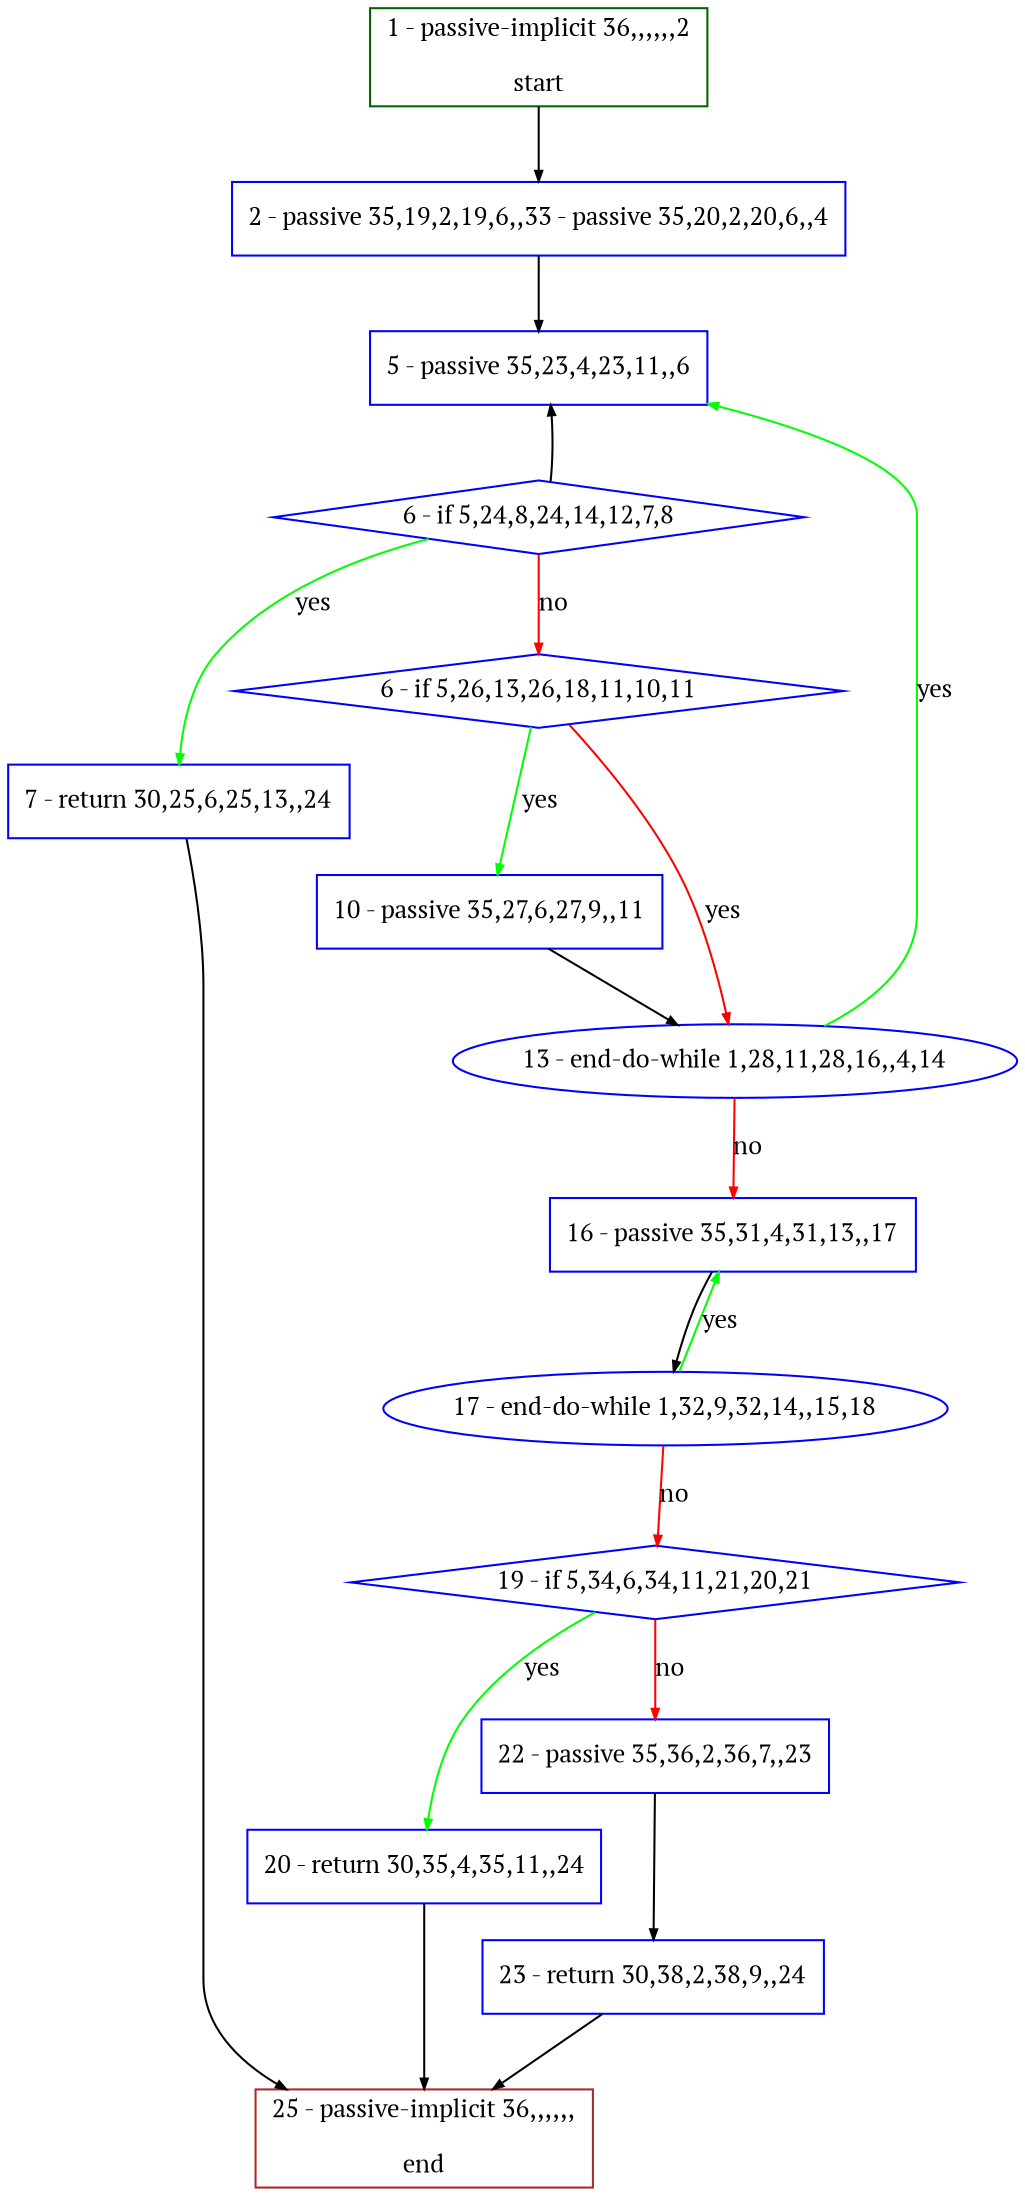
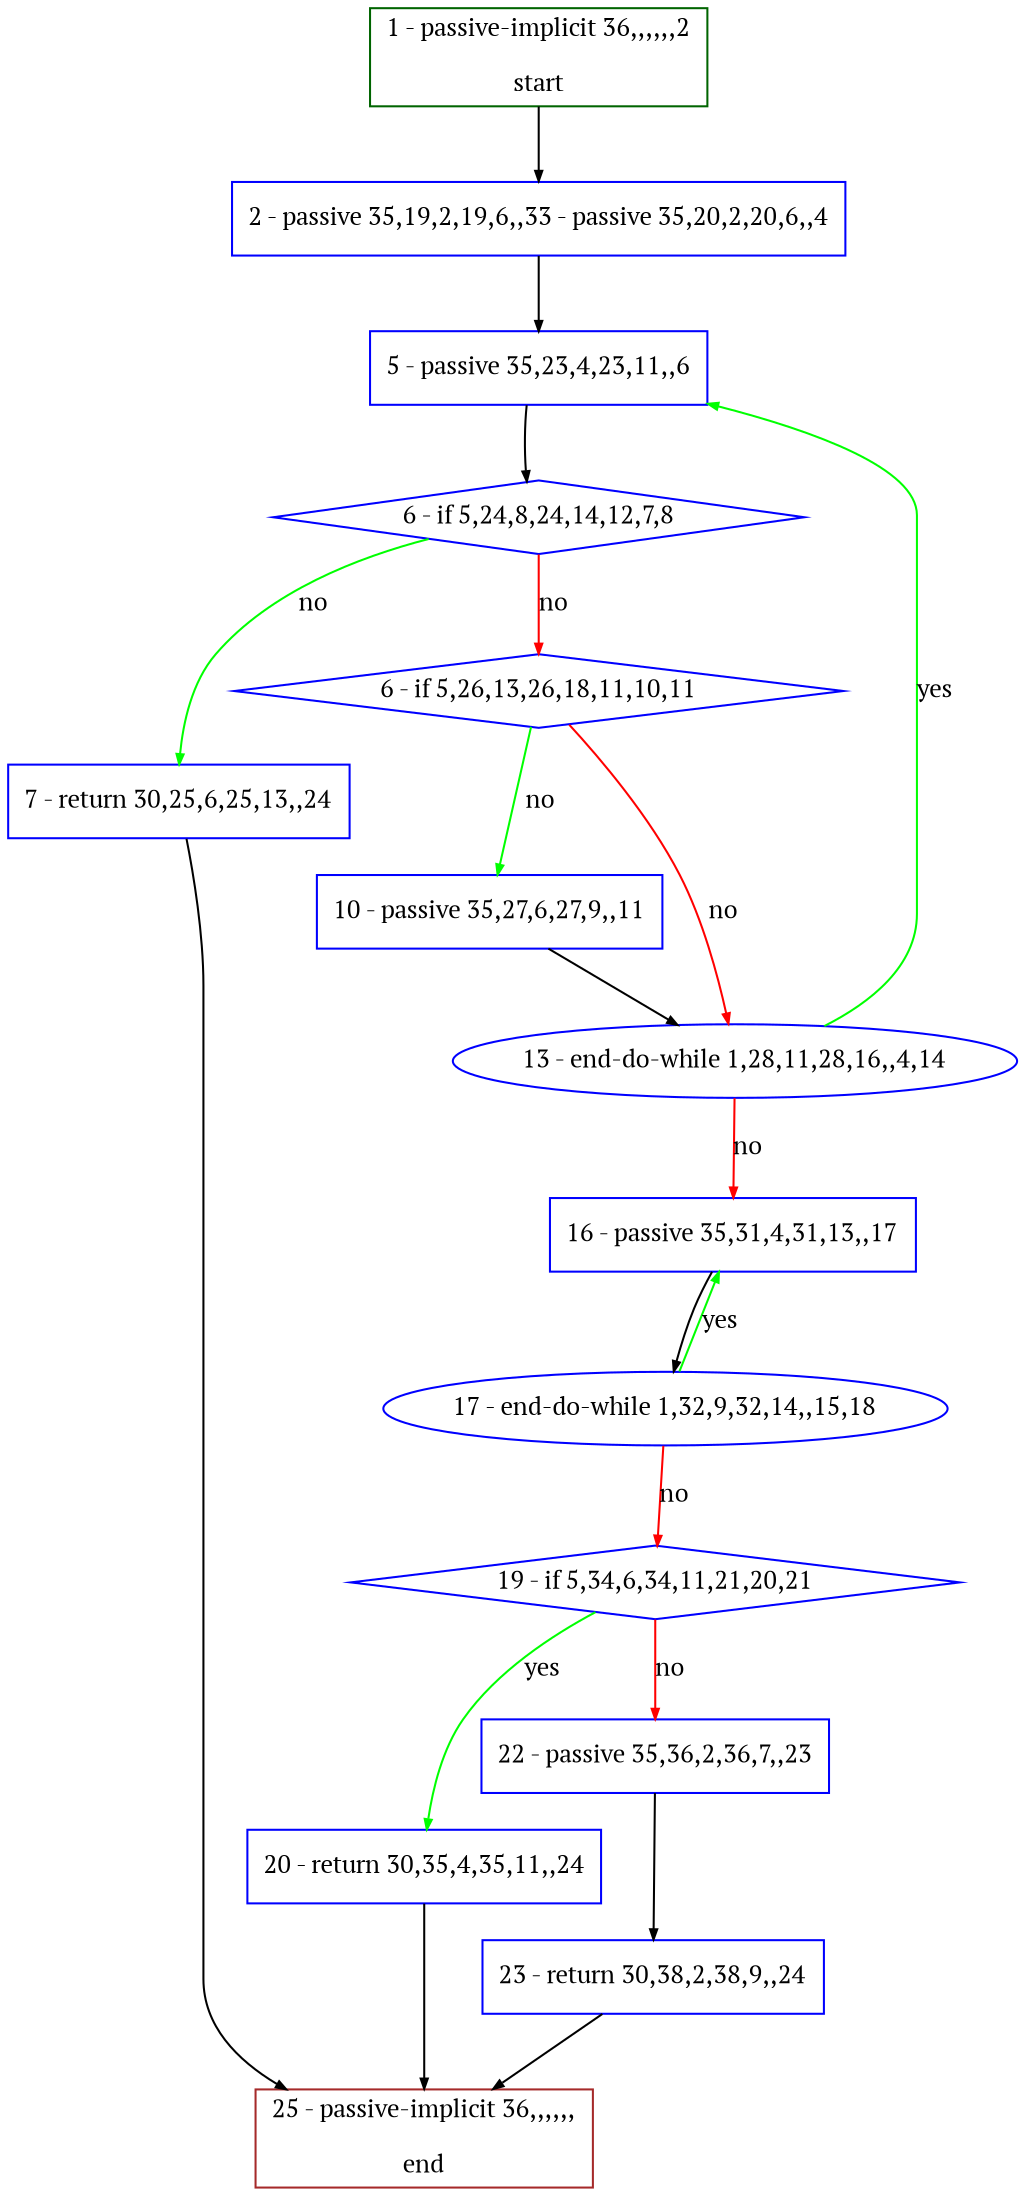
edge "6 - if 5,24,8,24,14,12,7,8" -> "5 - passive 35,23,4,23,11,,6": reversed
edge "6 - if 5,24,8,24,14,12,7,8" -> "7 - return 30,25,6,25,13,,24": label "yes" -> "no"
edge "6 - if 5,26,13,26,18,11,10,11" -> "10 - passive 35,27,6,27,9,,11": label "yes" -> "no"
edge "6 - if 5,26,13,26,18,11,10,11" -> "13 - end-do-while 1,28,11,28,16,,4,14": label "yes" -> "no"
